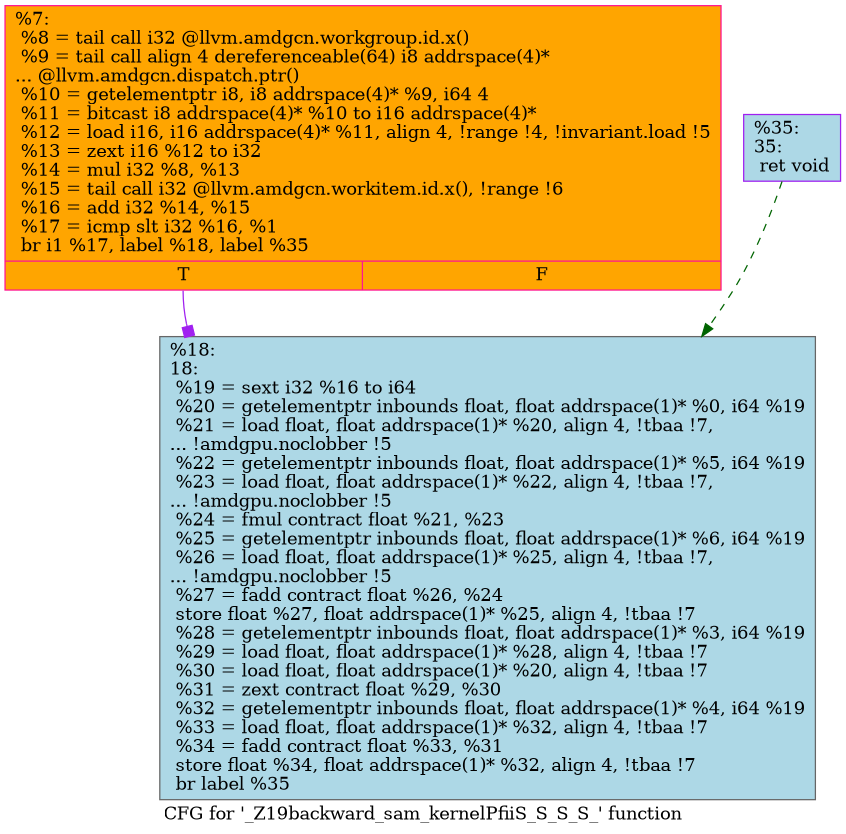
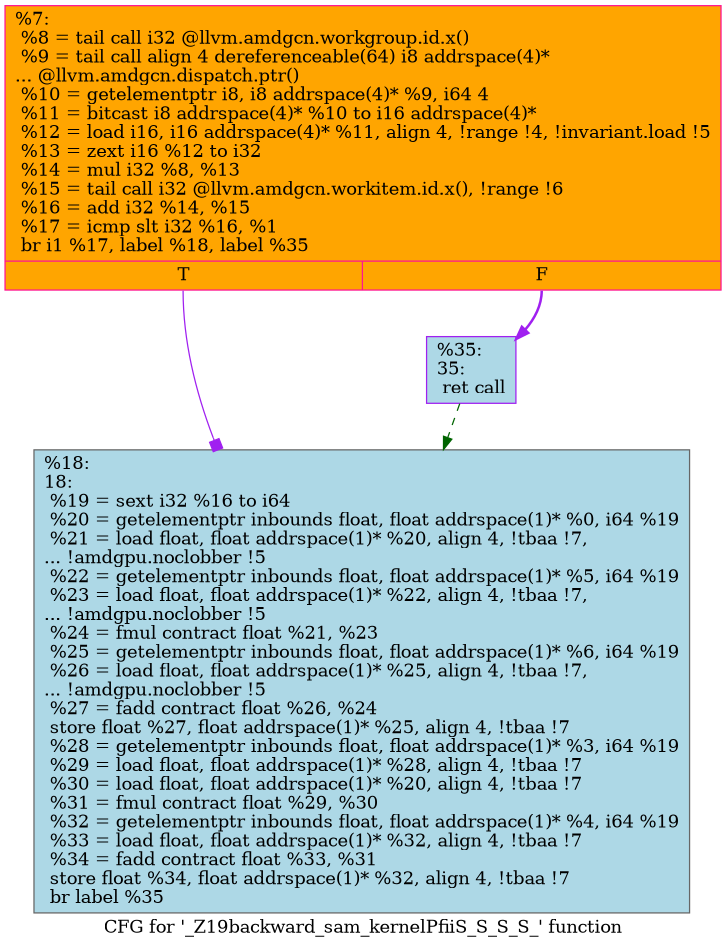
node "%35:": text "ret void" -> "ret call"
edge "%7:" -> "%35:": added
node "%18:": text "%31 = zext contract float %29, %30" -> "%31 = fmul contract float %29, %30"
